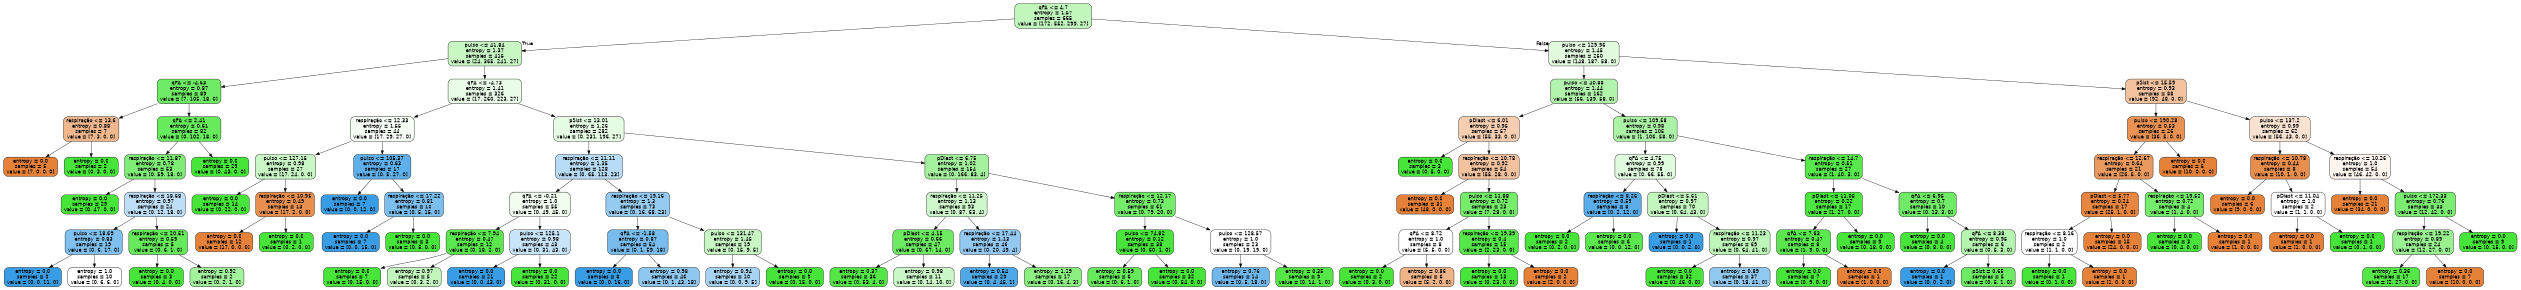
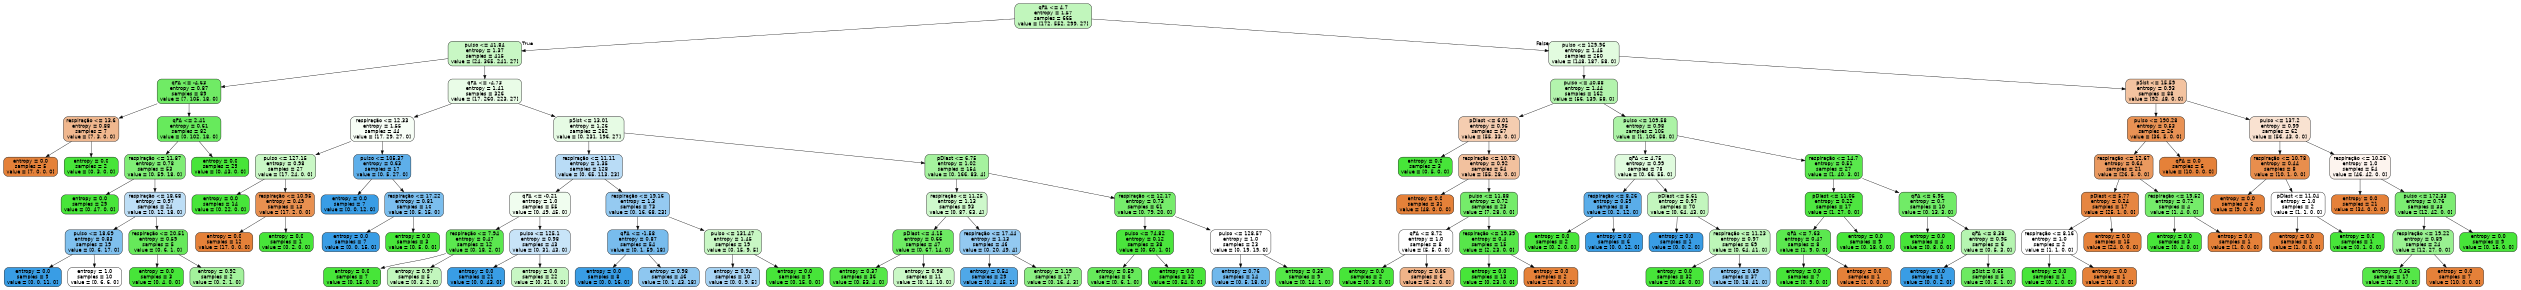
node "entropy = 0.0 samples = 5 value = [10, 0, 0, 0]": label "entropy = 0.0 samples = 5 value = [10, 0, 0, 0]" -> "qPA = 0.0 samples = 5 value = [10, 0, 0, 0]"
node "entropy = 0.0 samples = 6 value = [0, 0, 12, 0]": fillcolor #5be84f -> #399de5
node "entropy = 0.0 samples = 22 value = [0, 31, 0, 0]": fillcolor #47e539 -> #c8f7c4
